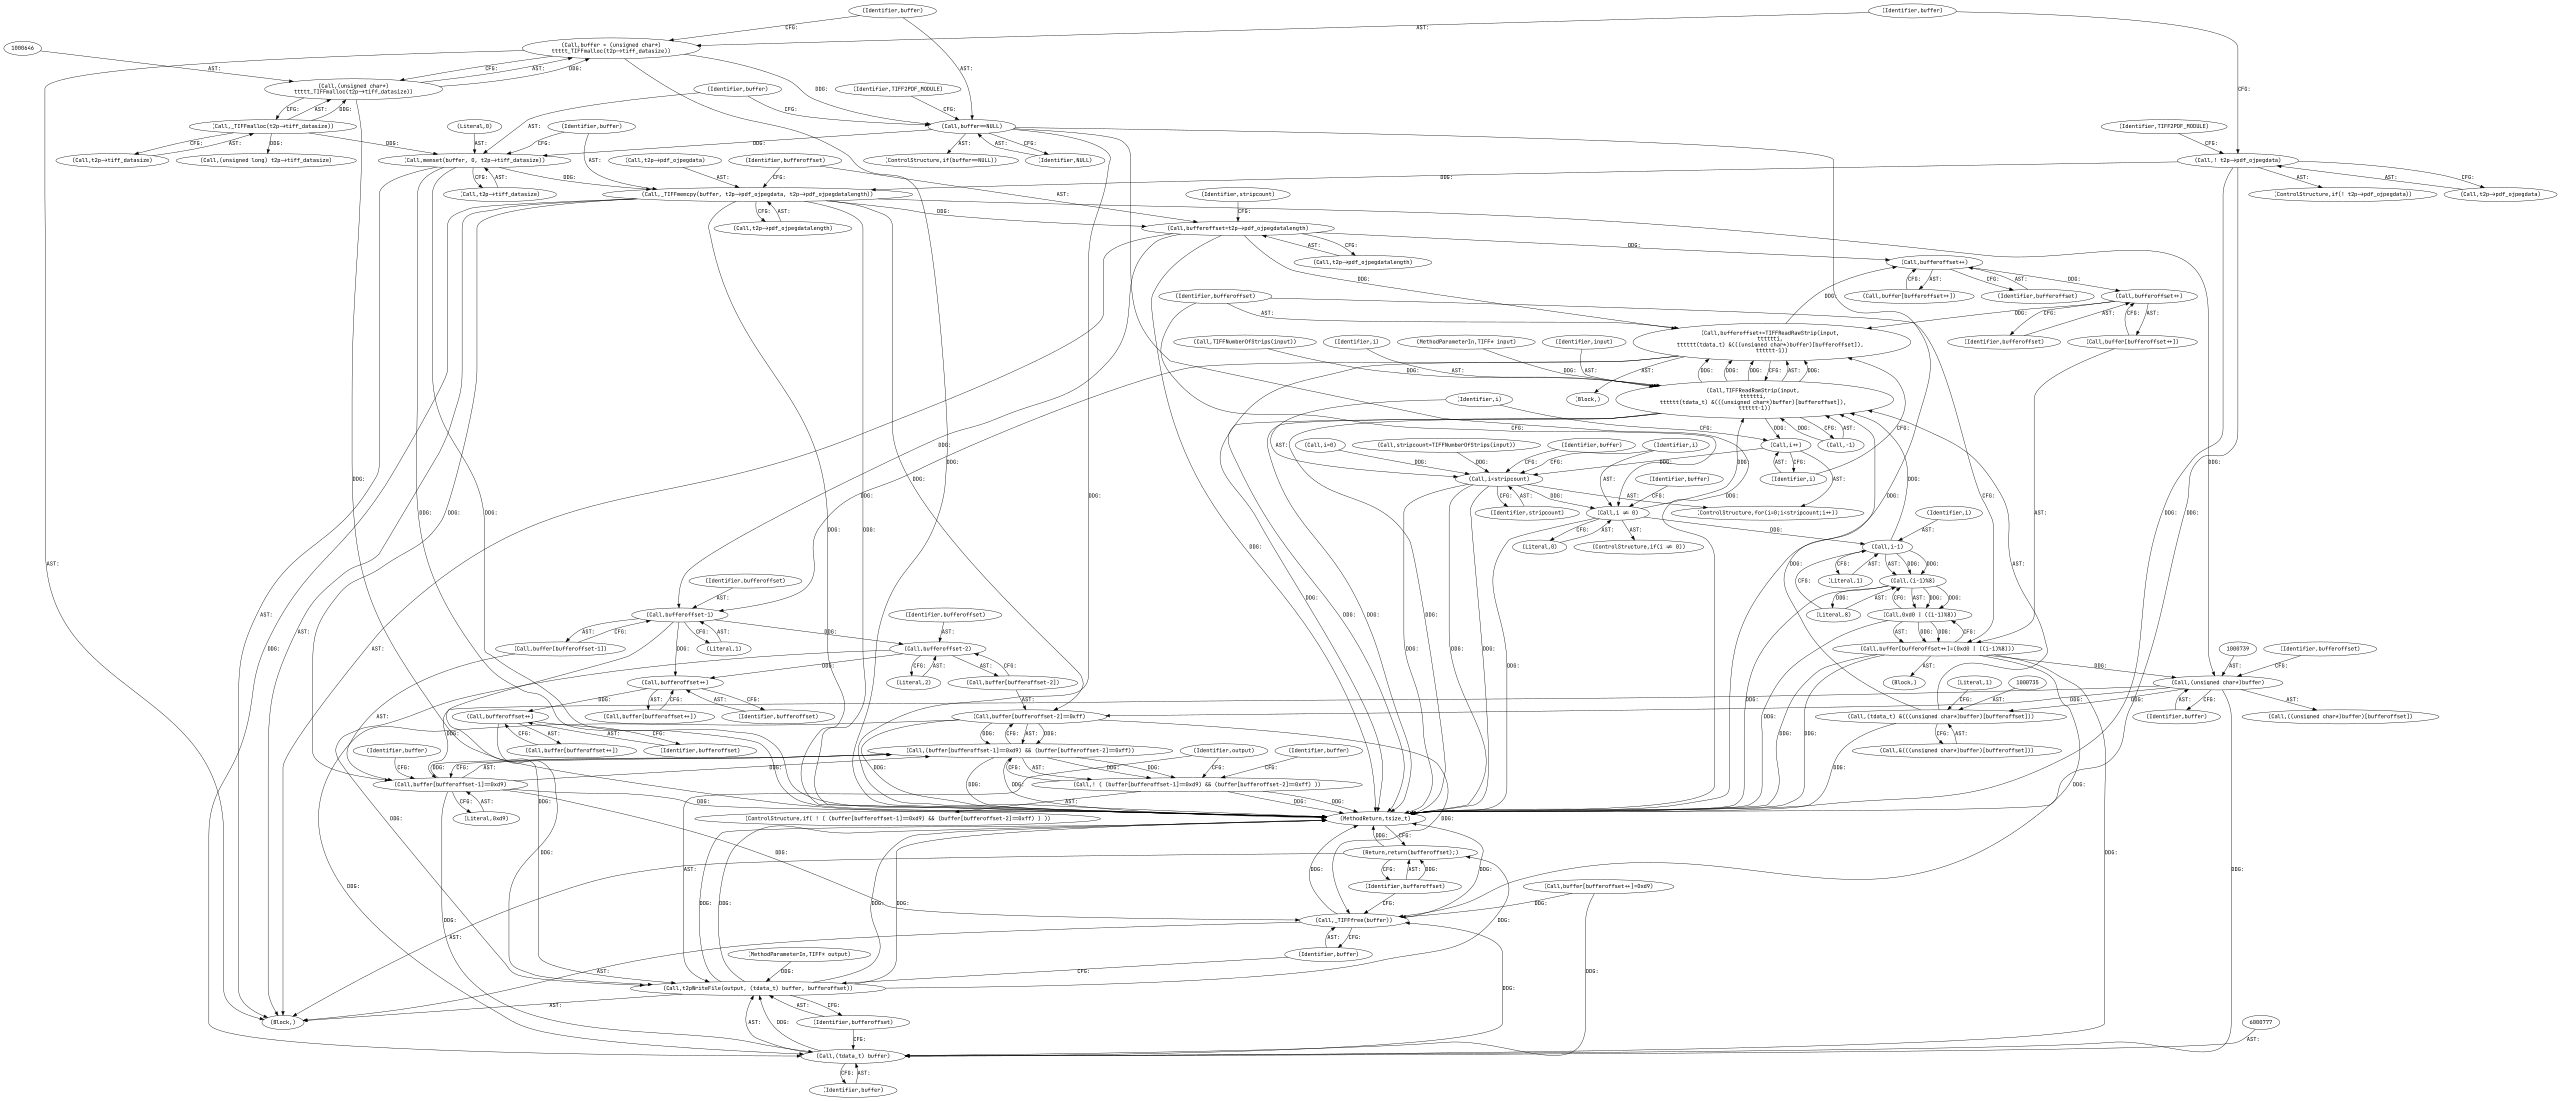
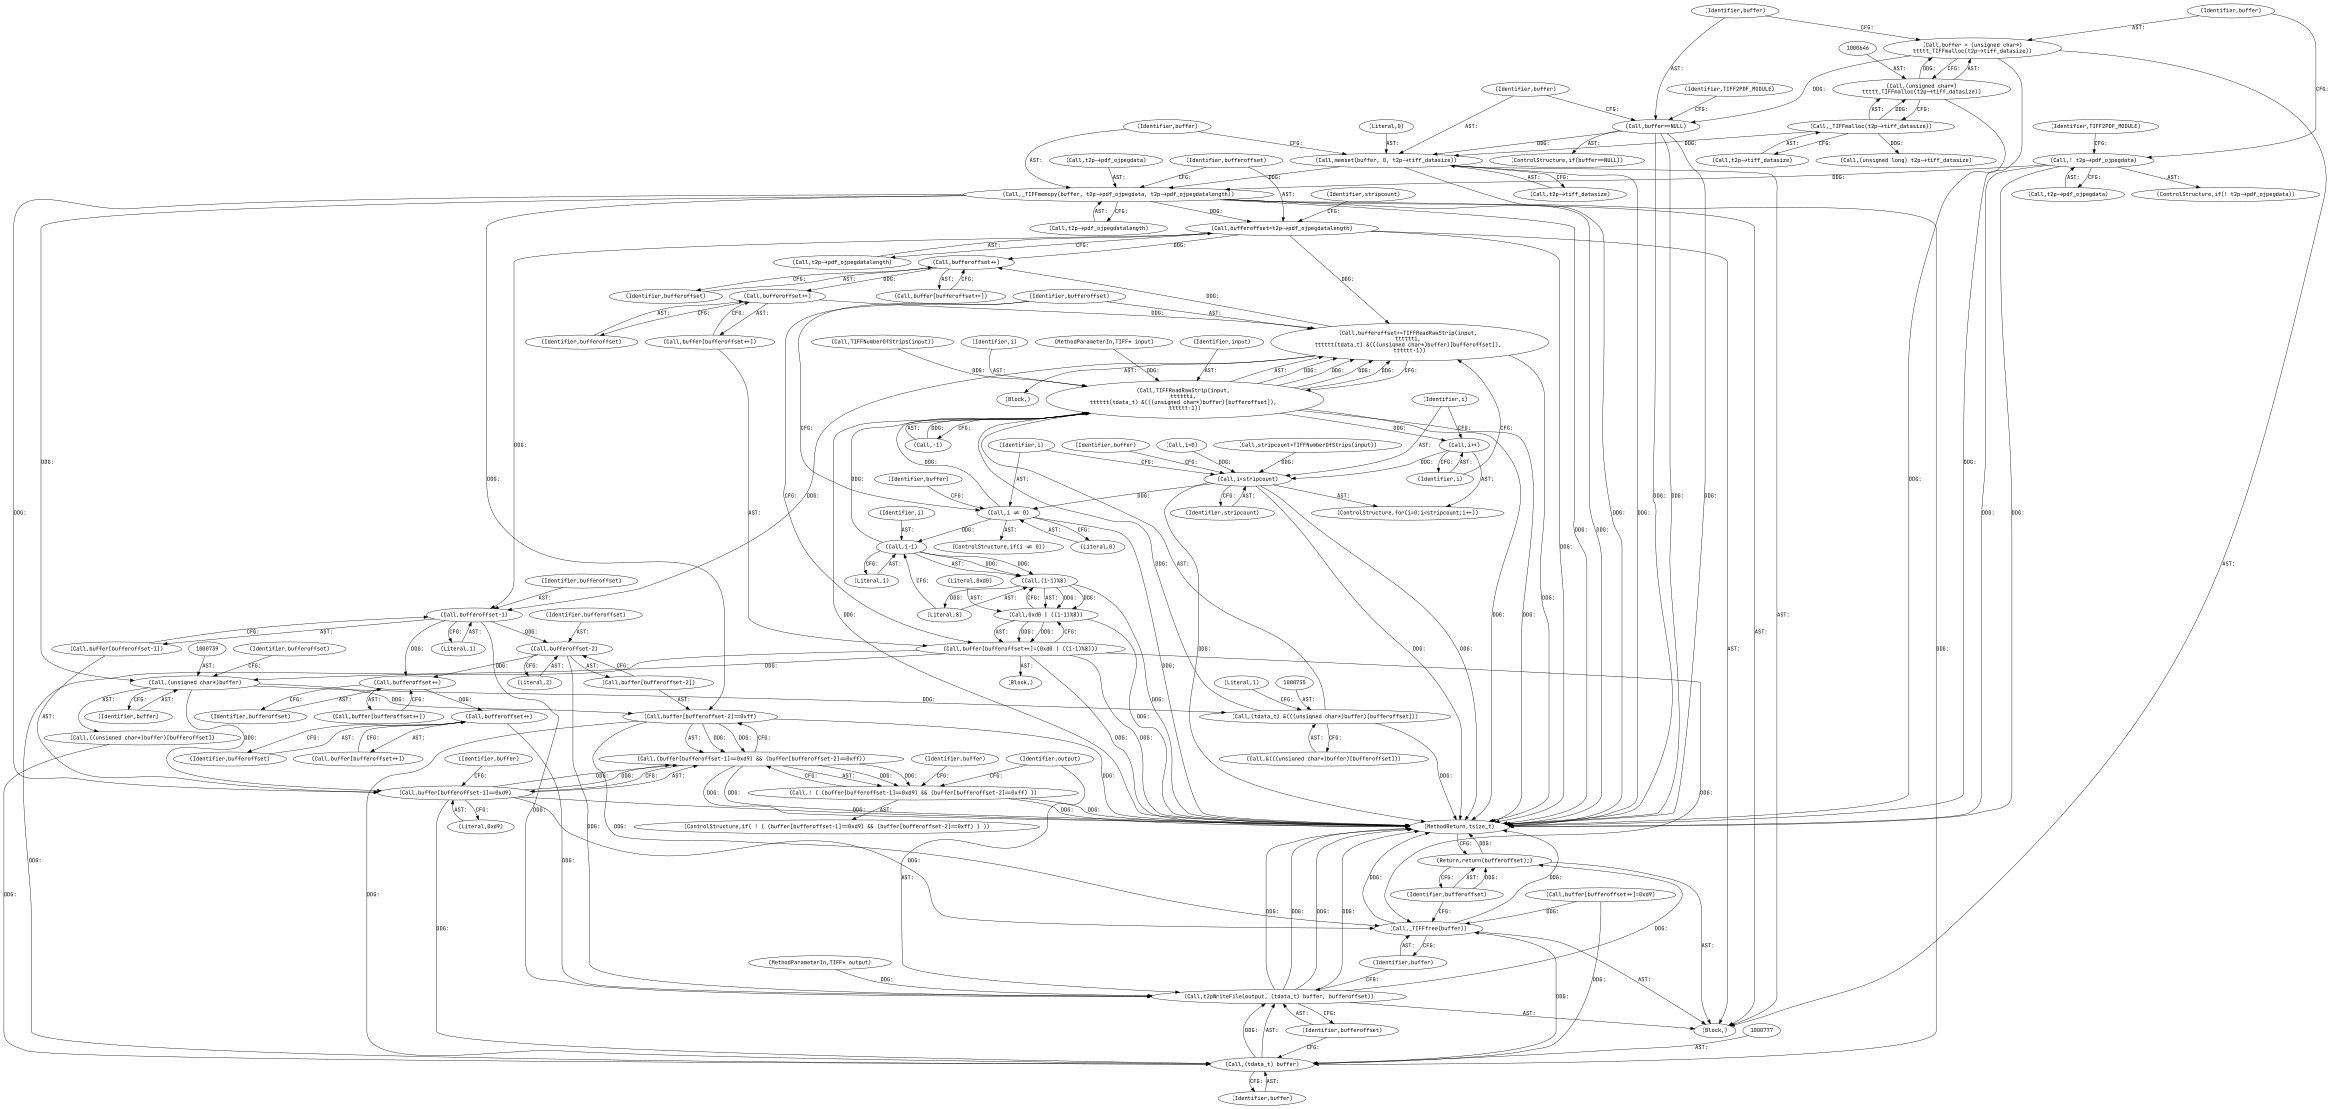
node "(Identifier,NULL)": removed
node "(Literal,0xd0)": added
node "6000777": label "6000777" -> "1000777"
edge "(Call,(unsigned char*)buffer)" -> "(Call,(tdata_t) buffer)": now "(Call,((unsigned char*)buffer)[bufferoffset])" -> "(Call,(tdata_t) buffer)"
